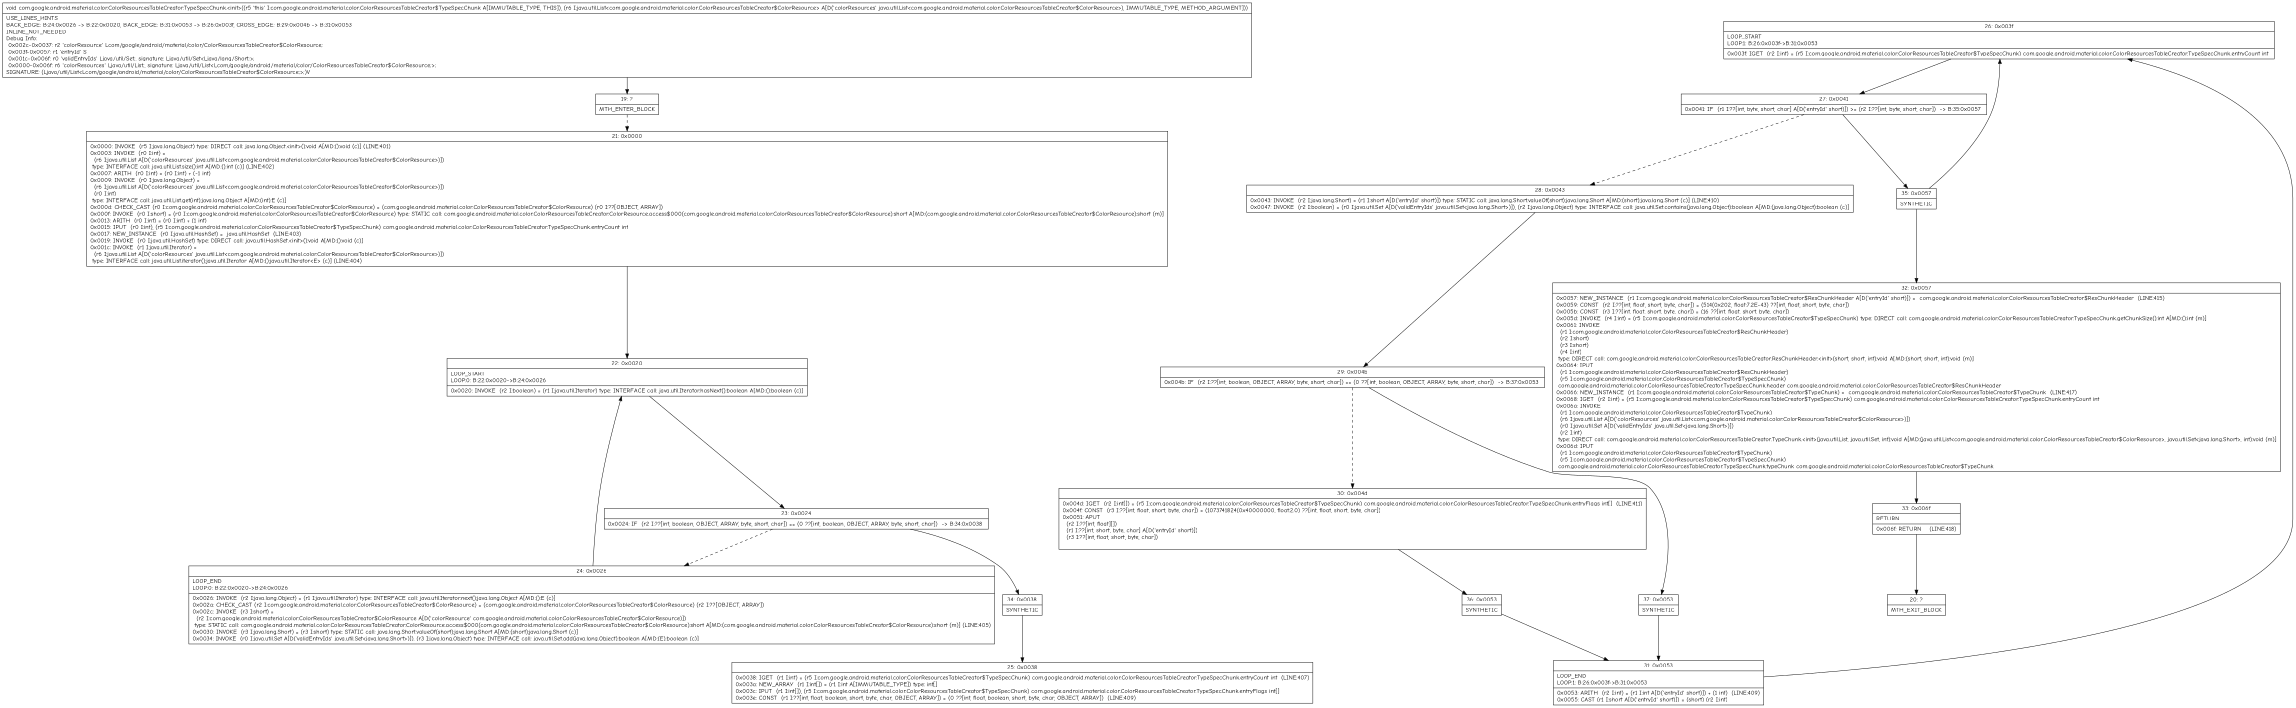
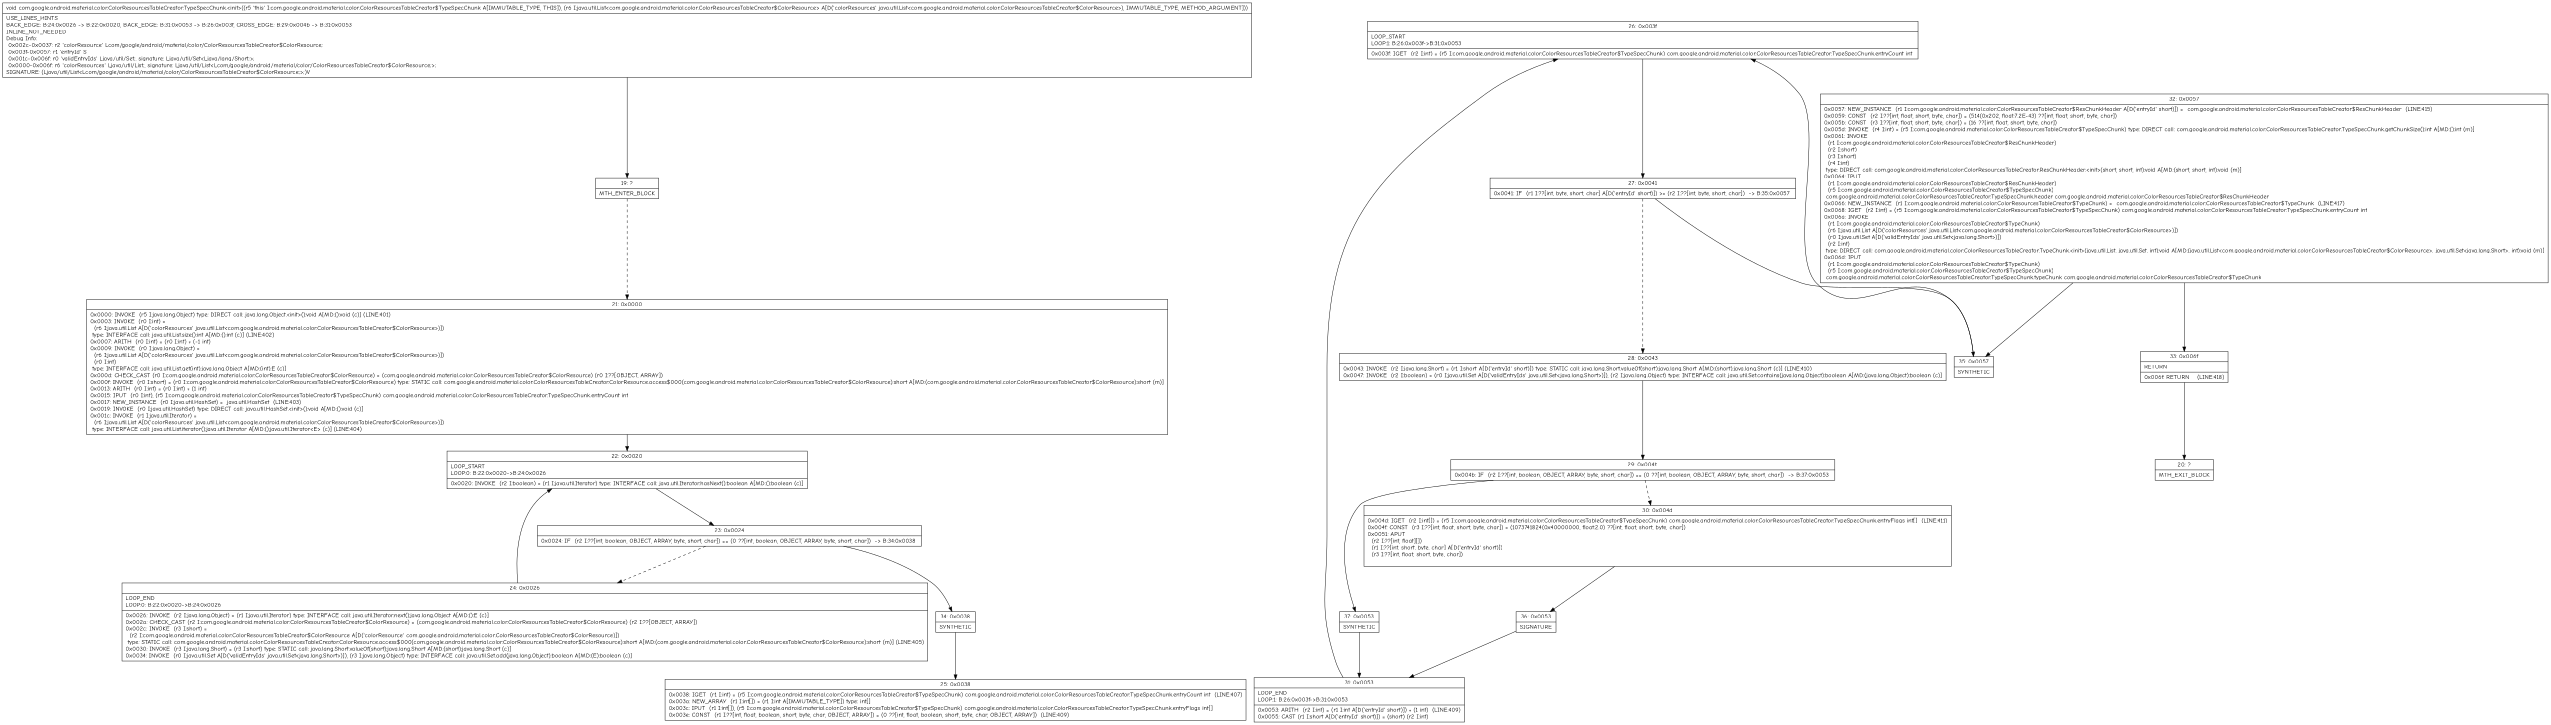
edge "35: 0x0057" -> "32: 0x0057": reversed
node "36: 0x0053": text "SYNTHETIC" -> "SIGNATURE"
